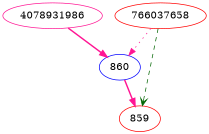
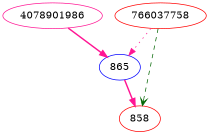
node "4078931986": label "4078931986" -> "4078901986"
node "766037658": label "766037658" -> "766037758"
node "860": label "860" -> "865"
node "859": label "859" -> "858"
